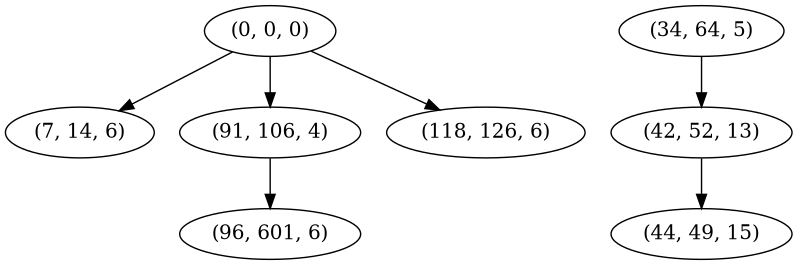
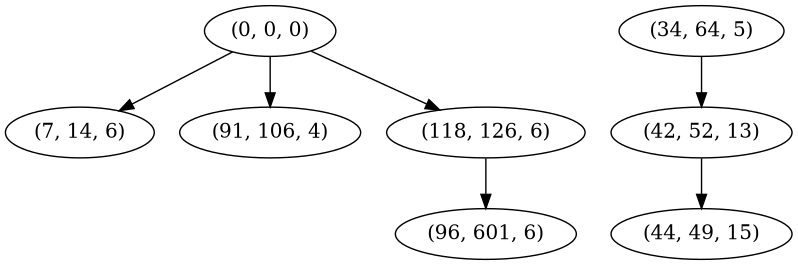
edge "(91, 106, 4)" -> "(96, 601, 6)": now "(118, 126, 6)" -> "(96, 601, 6)"
